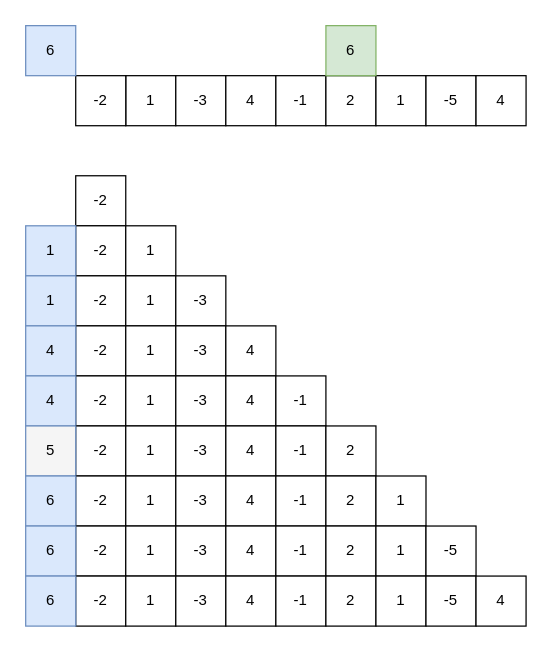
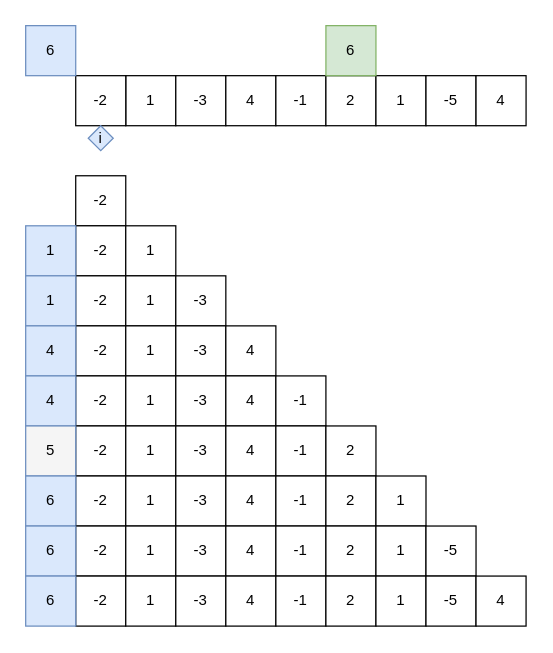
node "i": added
